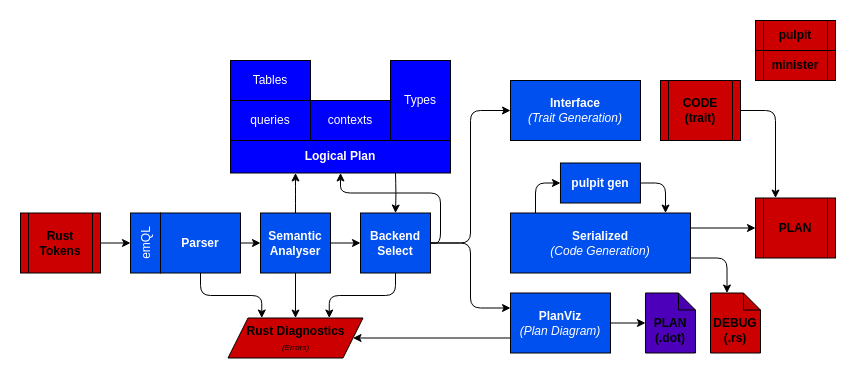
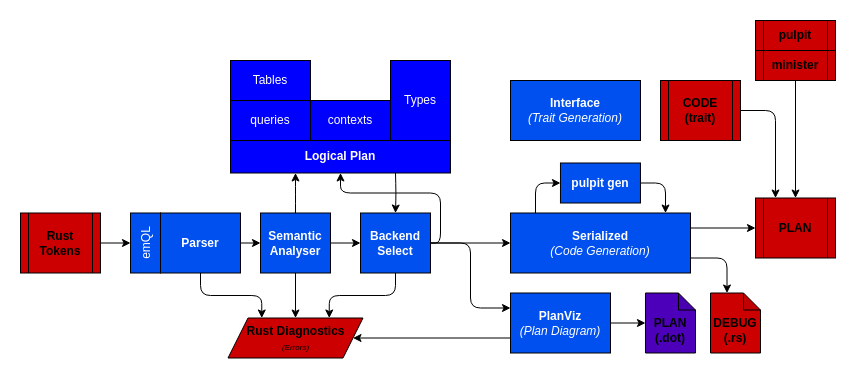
edge "minister" -> "PLAN": added
edge "Backend Select" -> "Interface (Trait Generation)": now "Backend Select" -> "Serialized (Code Generation)"
